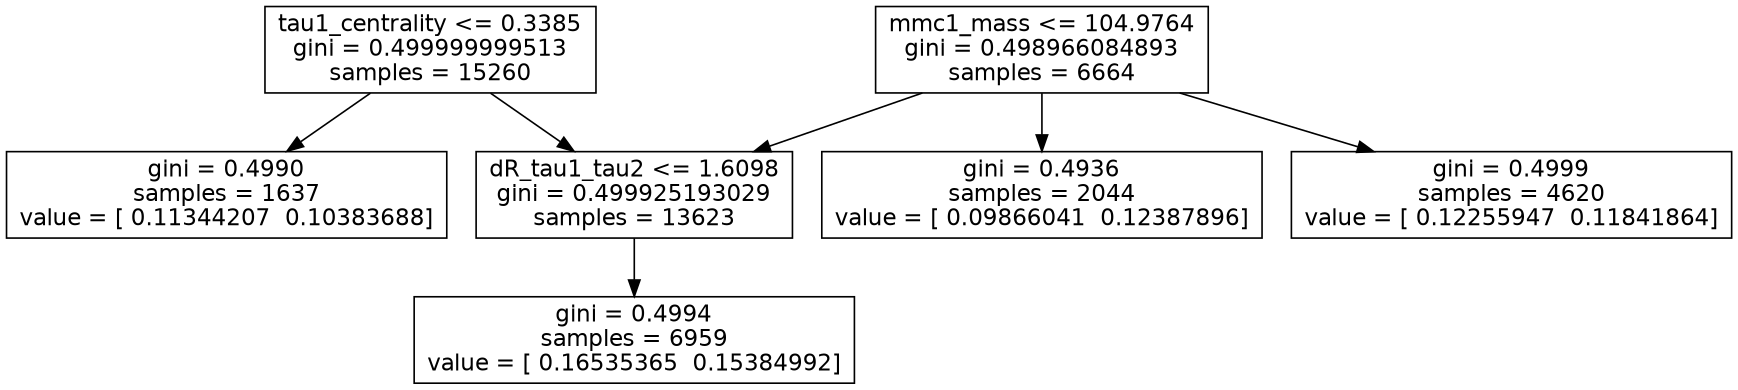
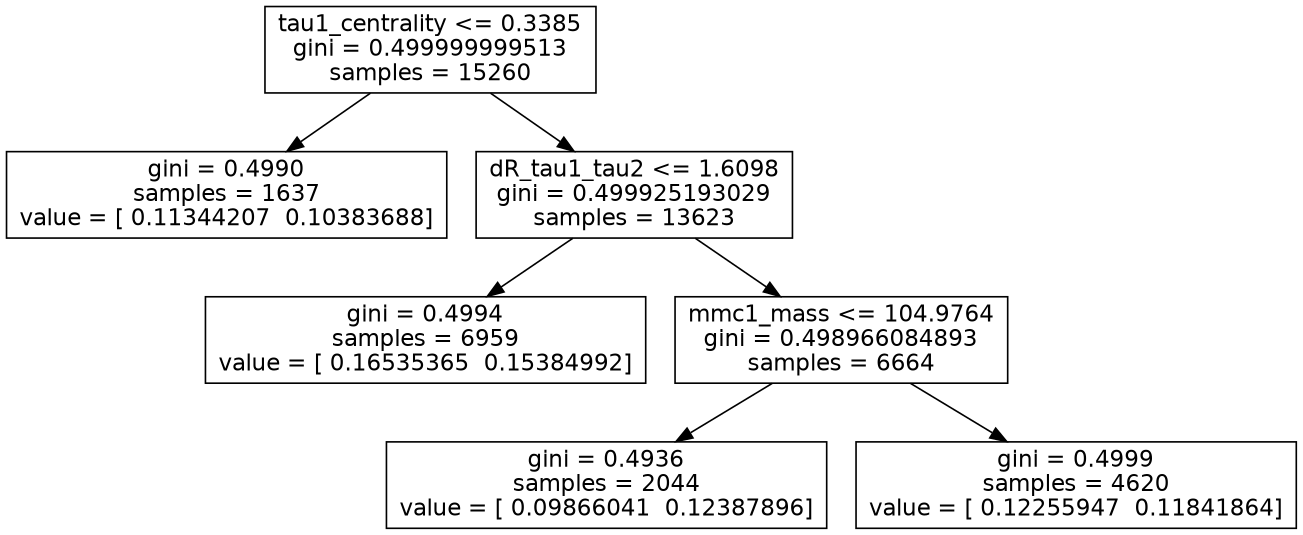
edge "mmc1_mass <= 104.9764 gini = 0.498966084893 samples = 6664" -> "dR_tau1_tau2 <= 1.6098 gini = 0.499925193029 samples = 13623": reversed
